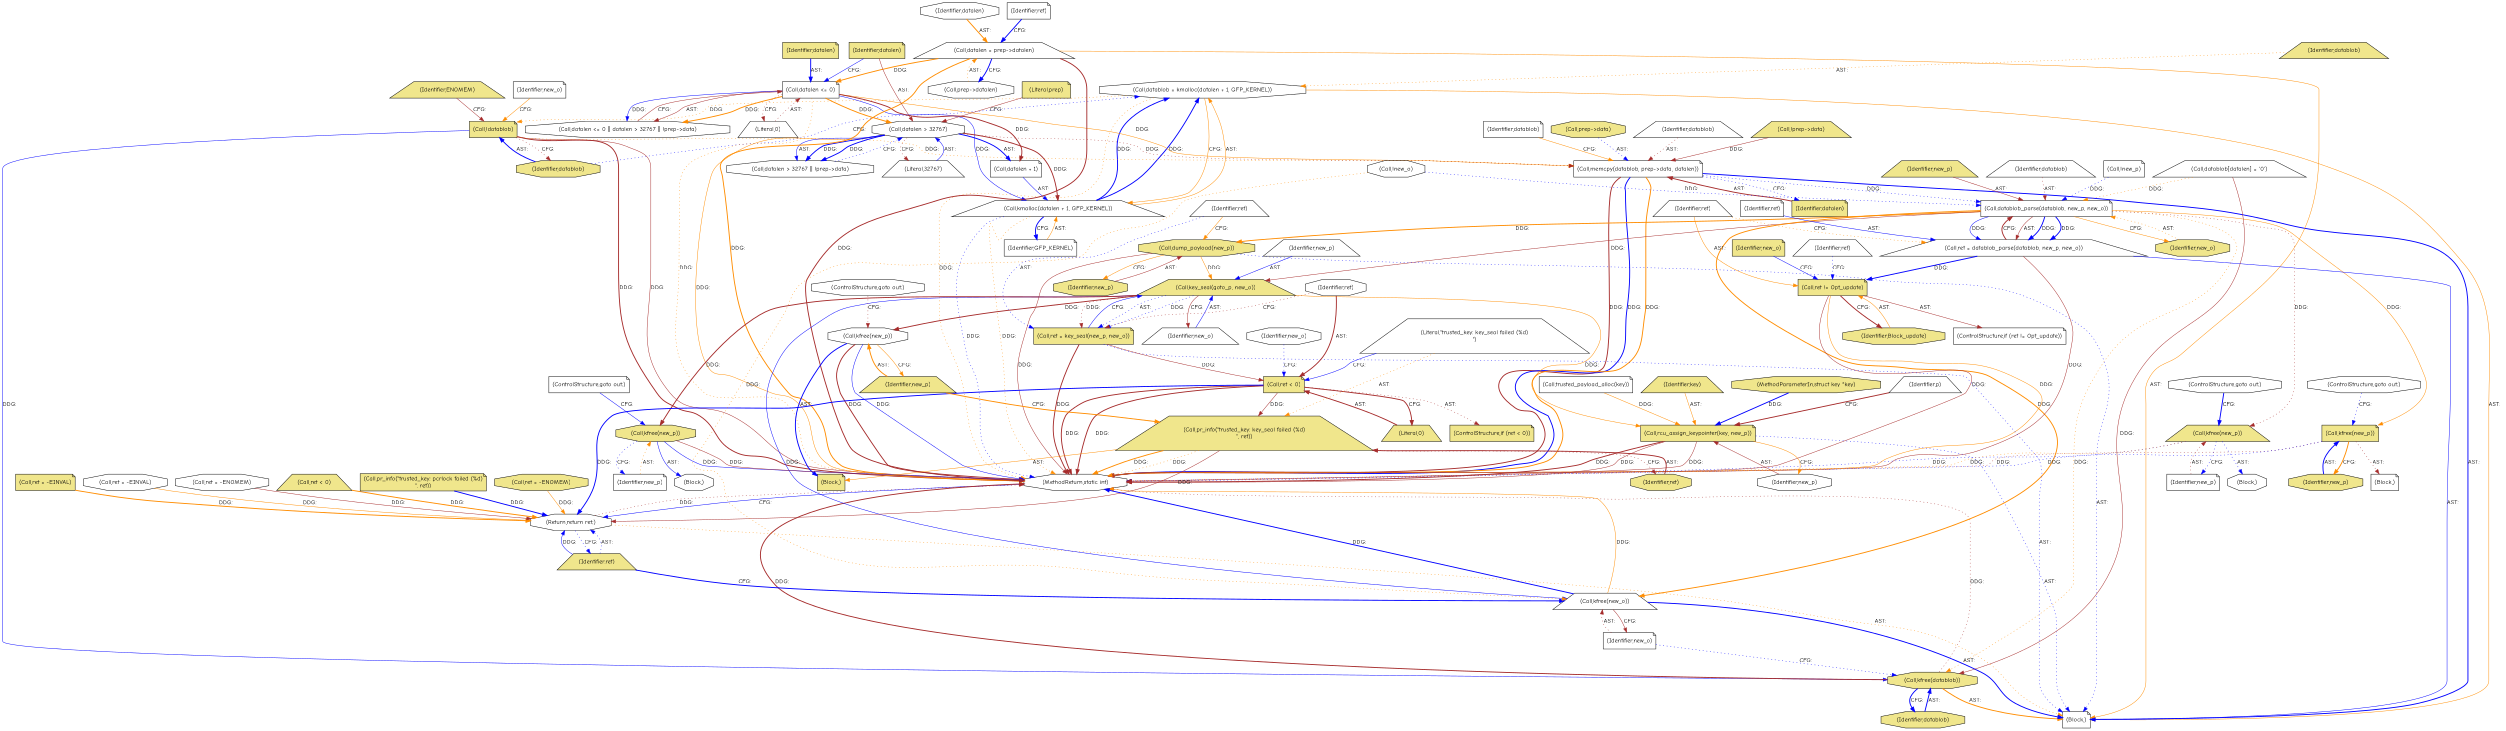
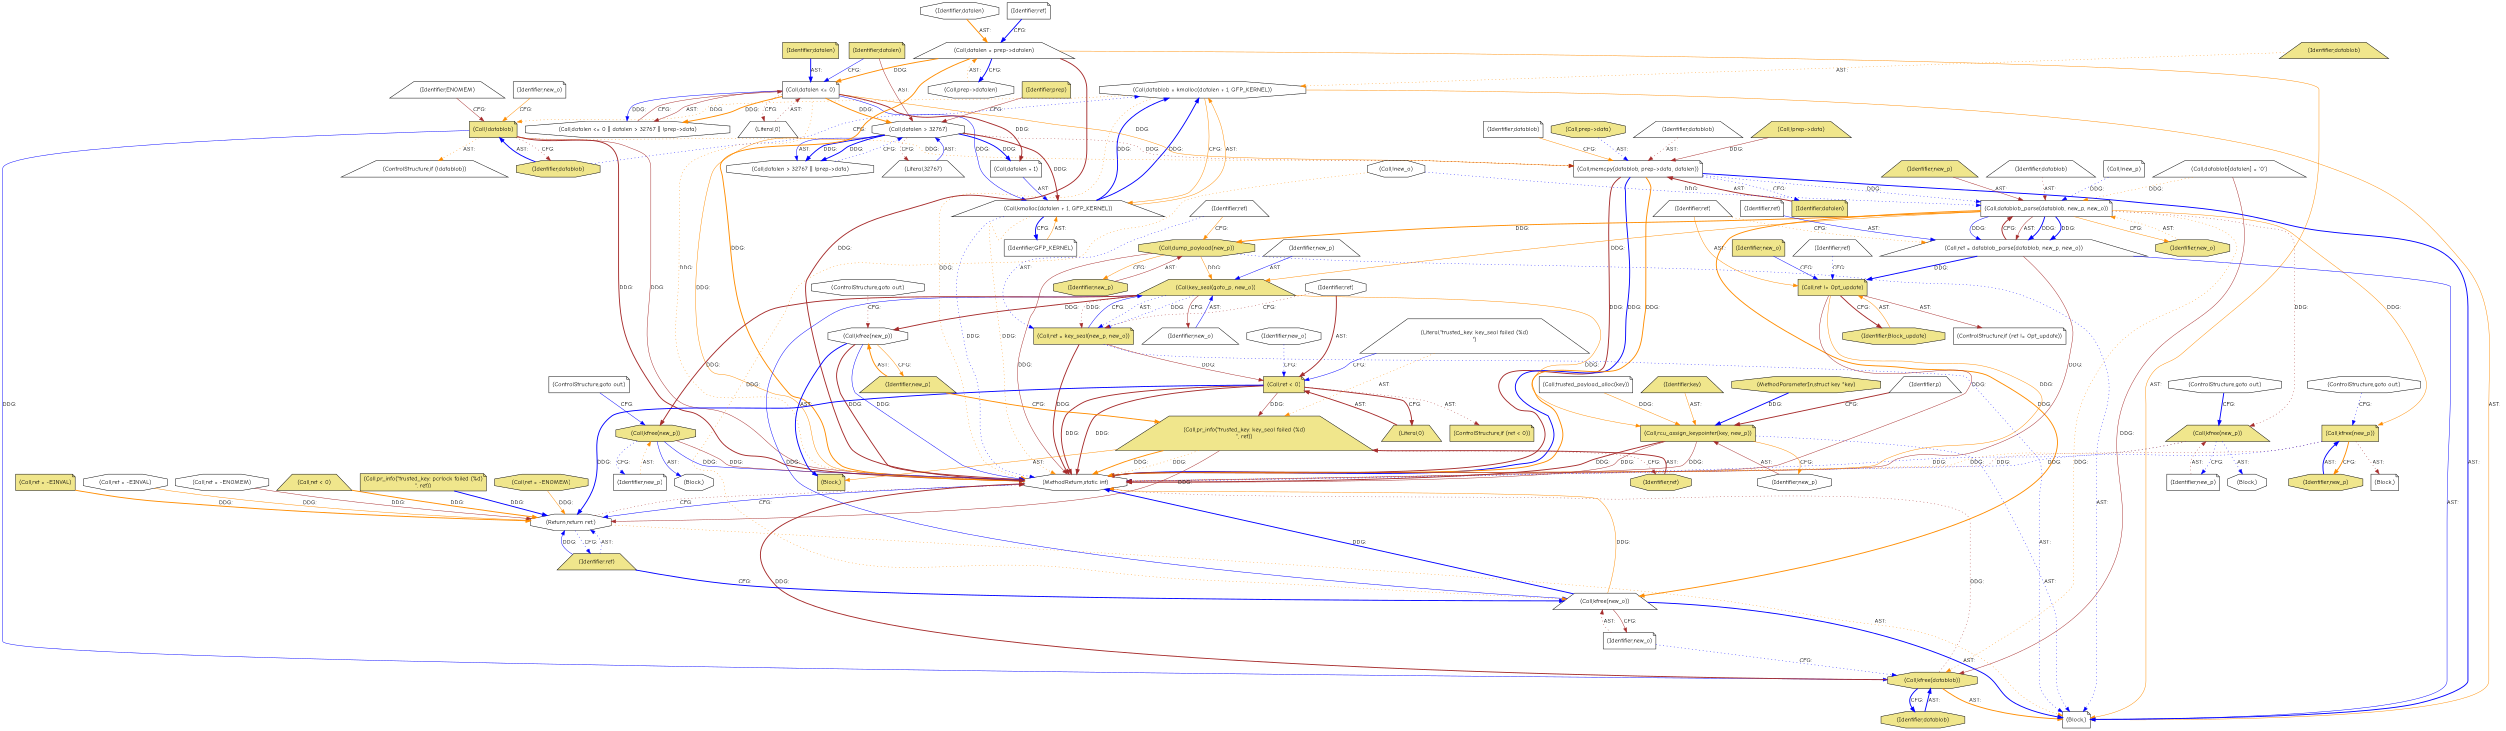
node "(Identifier,ENOMEM)": fillcolor khaki -> white
node "(Literal,prep)": label "(Literal,prep)" -> "(Identifier,prep)"
edge "(Call,datalen > 32767)" -> "(Call,datalen + 1)": label "AST: " -> "DDG: "
node "(ControlStructure,if (!datablob))": added
edge "(Call,datablob_parse(datablob, new_p, new_o))" -> "(Call,key_seal(goto_p, new_o))": color brown -> darkorange
edge "(Return,return ret;)" -> "(MethodReturn,static int)": label "DDG: " -> "CFG: "
